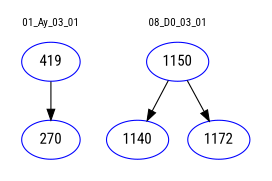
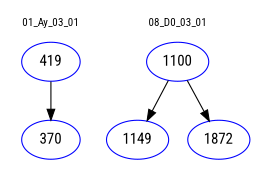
node "1150": label "1150" -> "1100"
node "270": label "270" -> "370"
node "1140": label "1140" -> "1149"
node "1172": label "1172" -> "1872"
